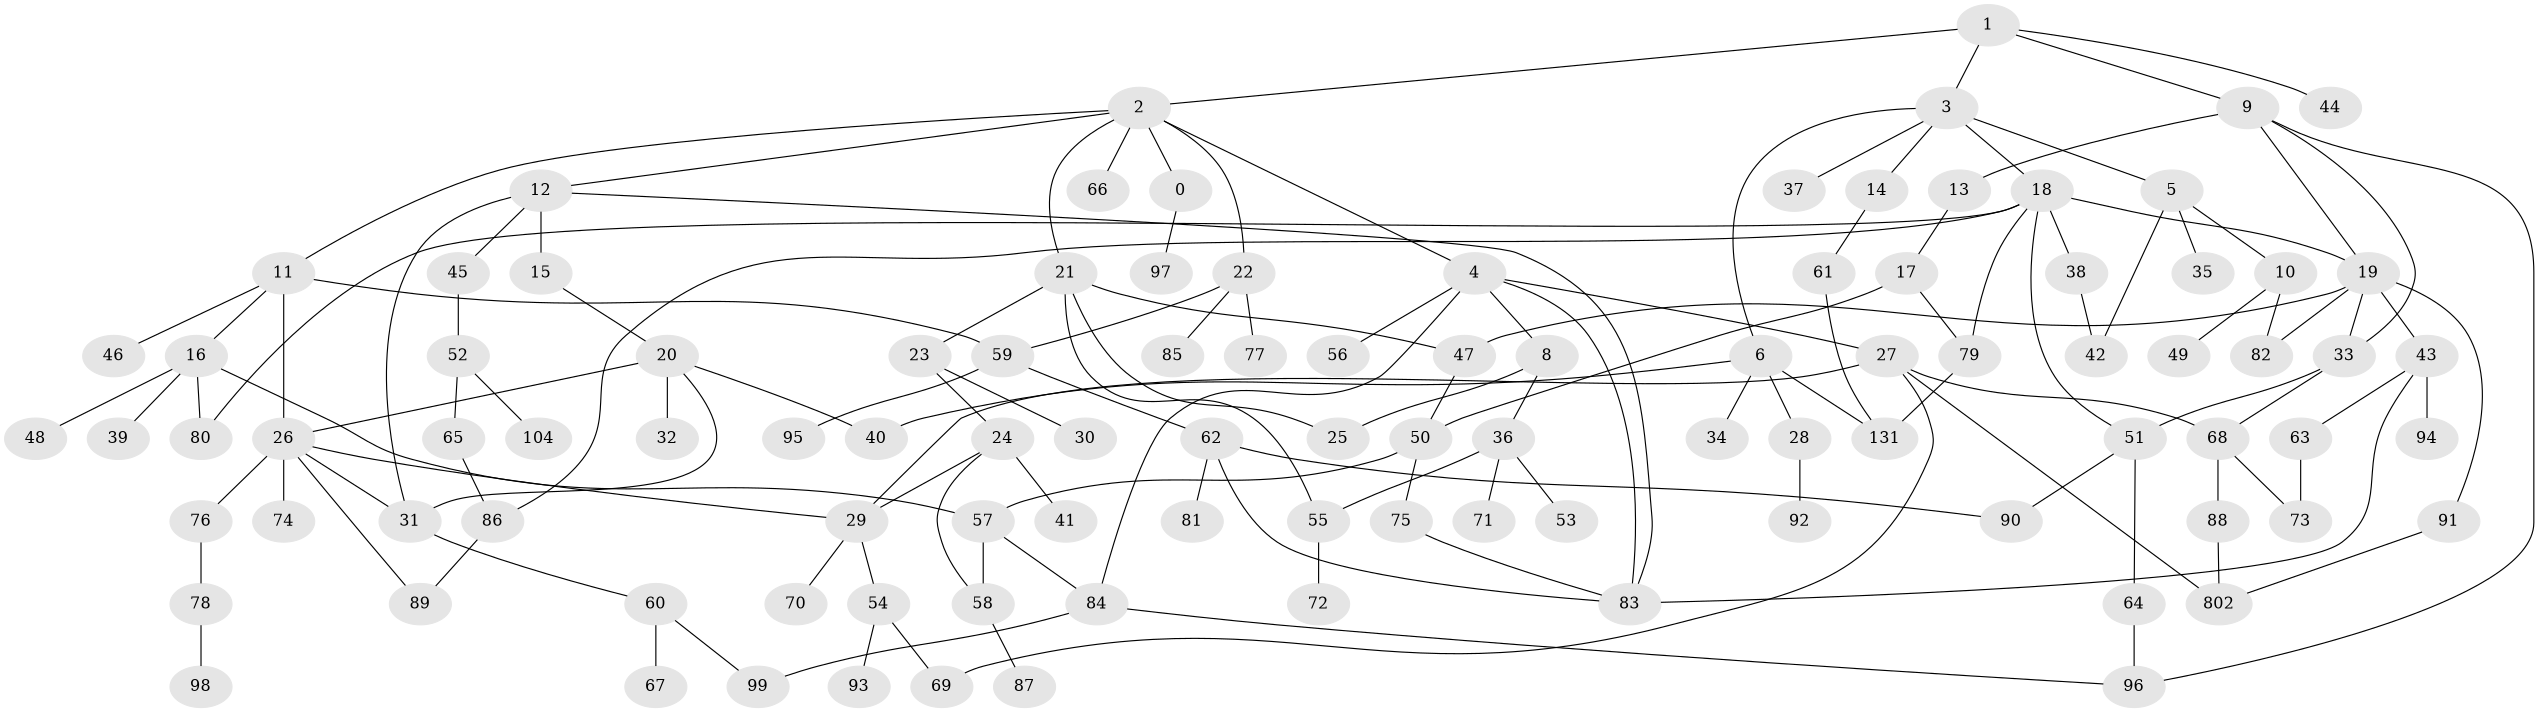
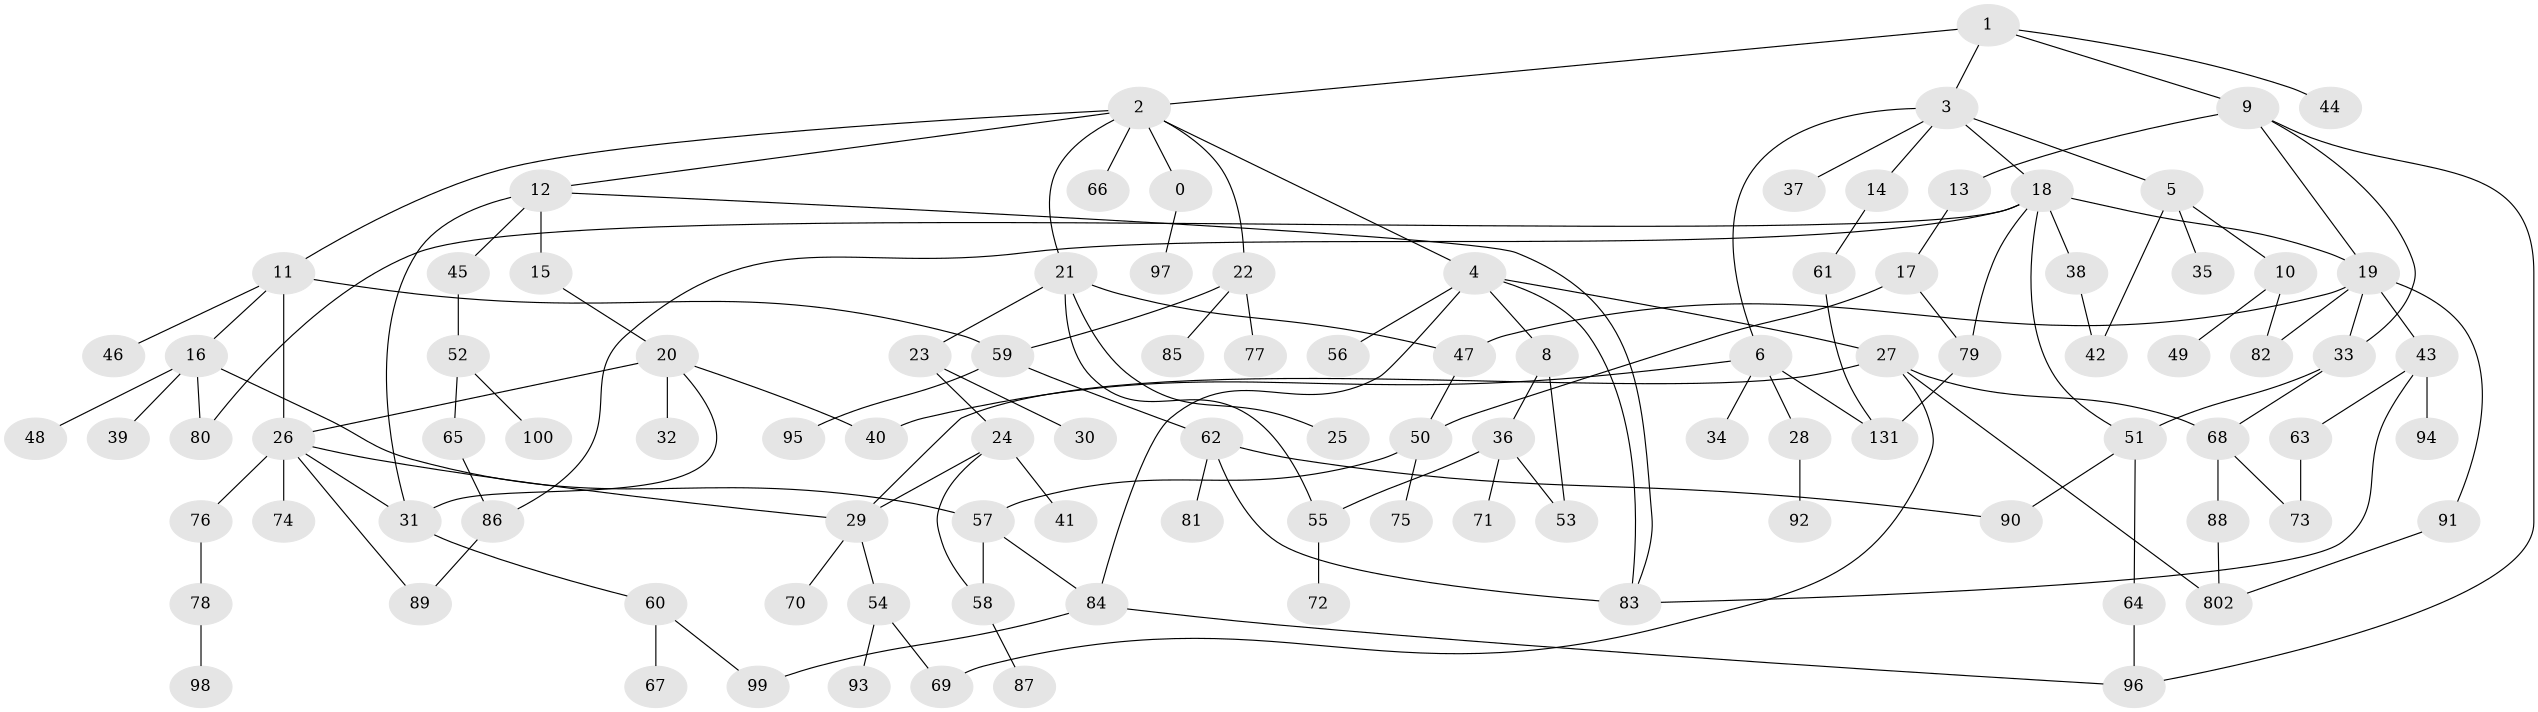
edge "8" -- "25": now "8" -- "53"
node "104": label "104" -> "100"
edge "75" -- "83": removed
